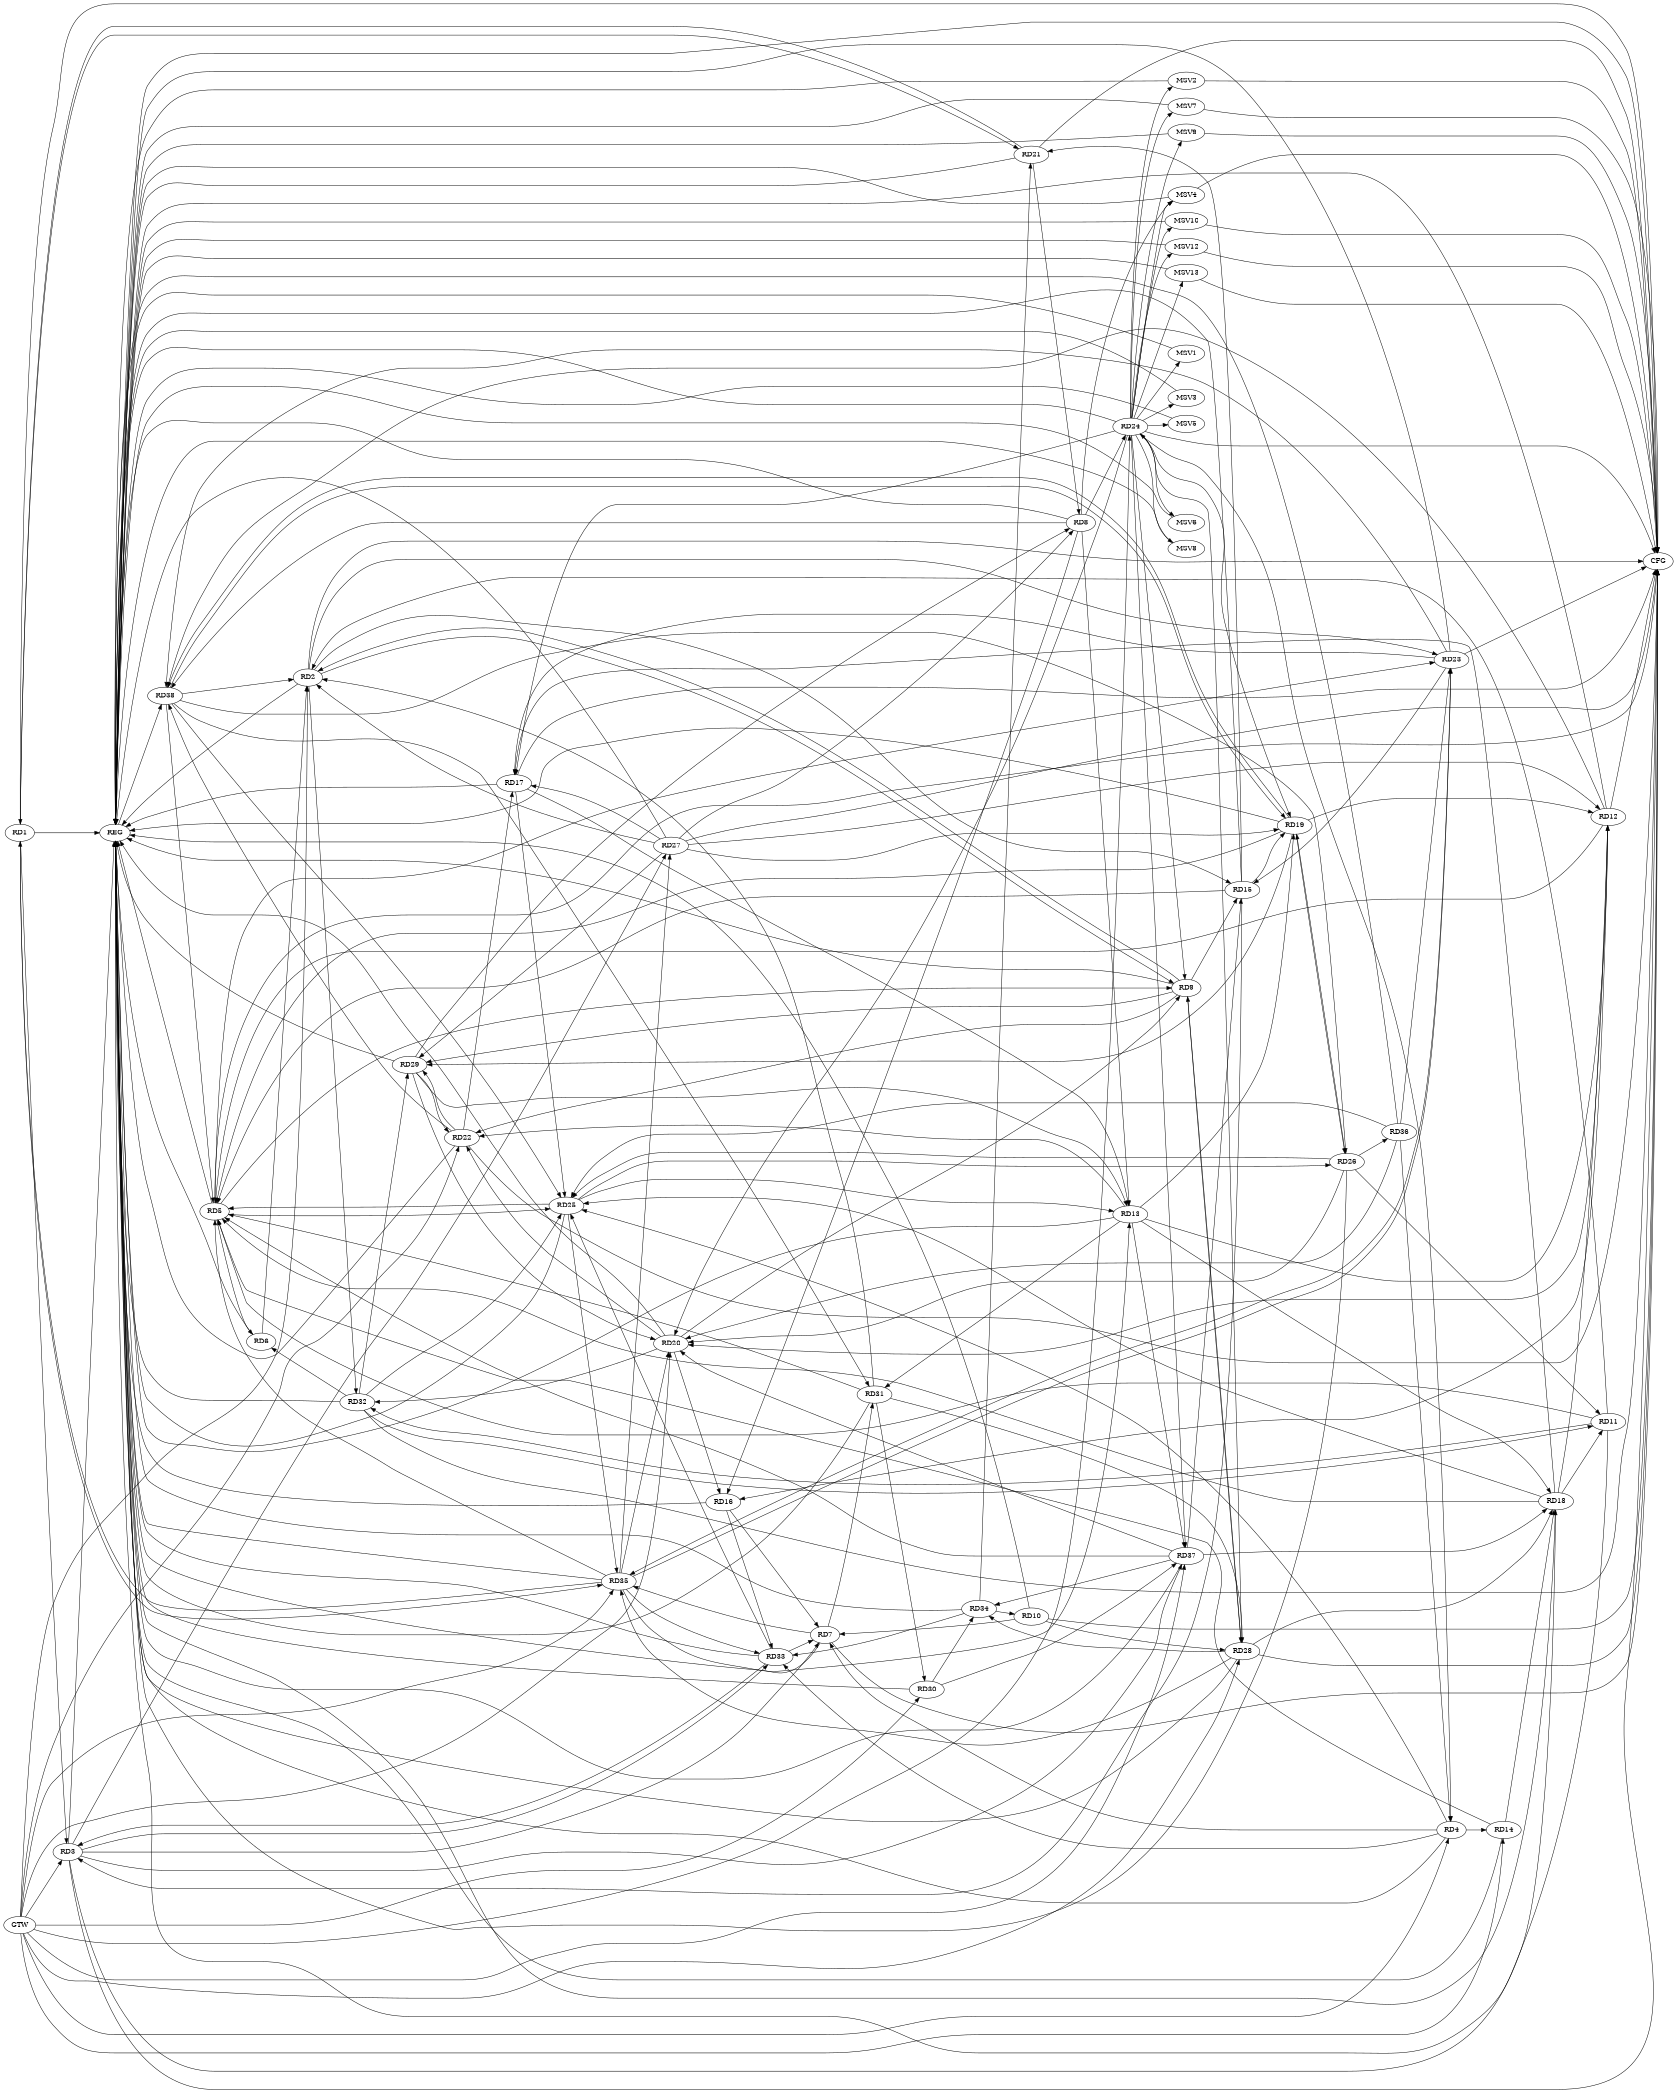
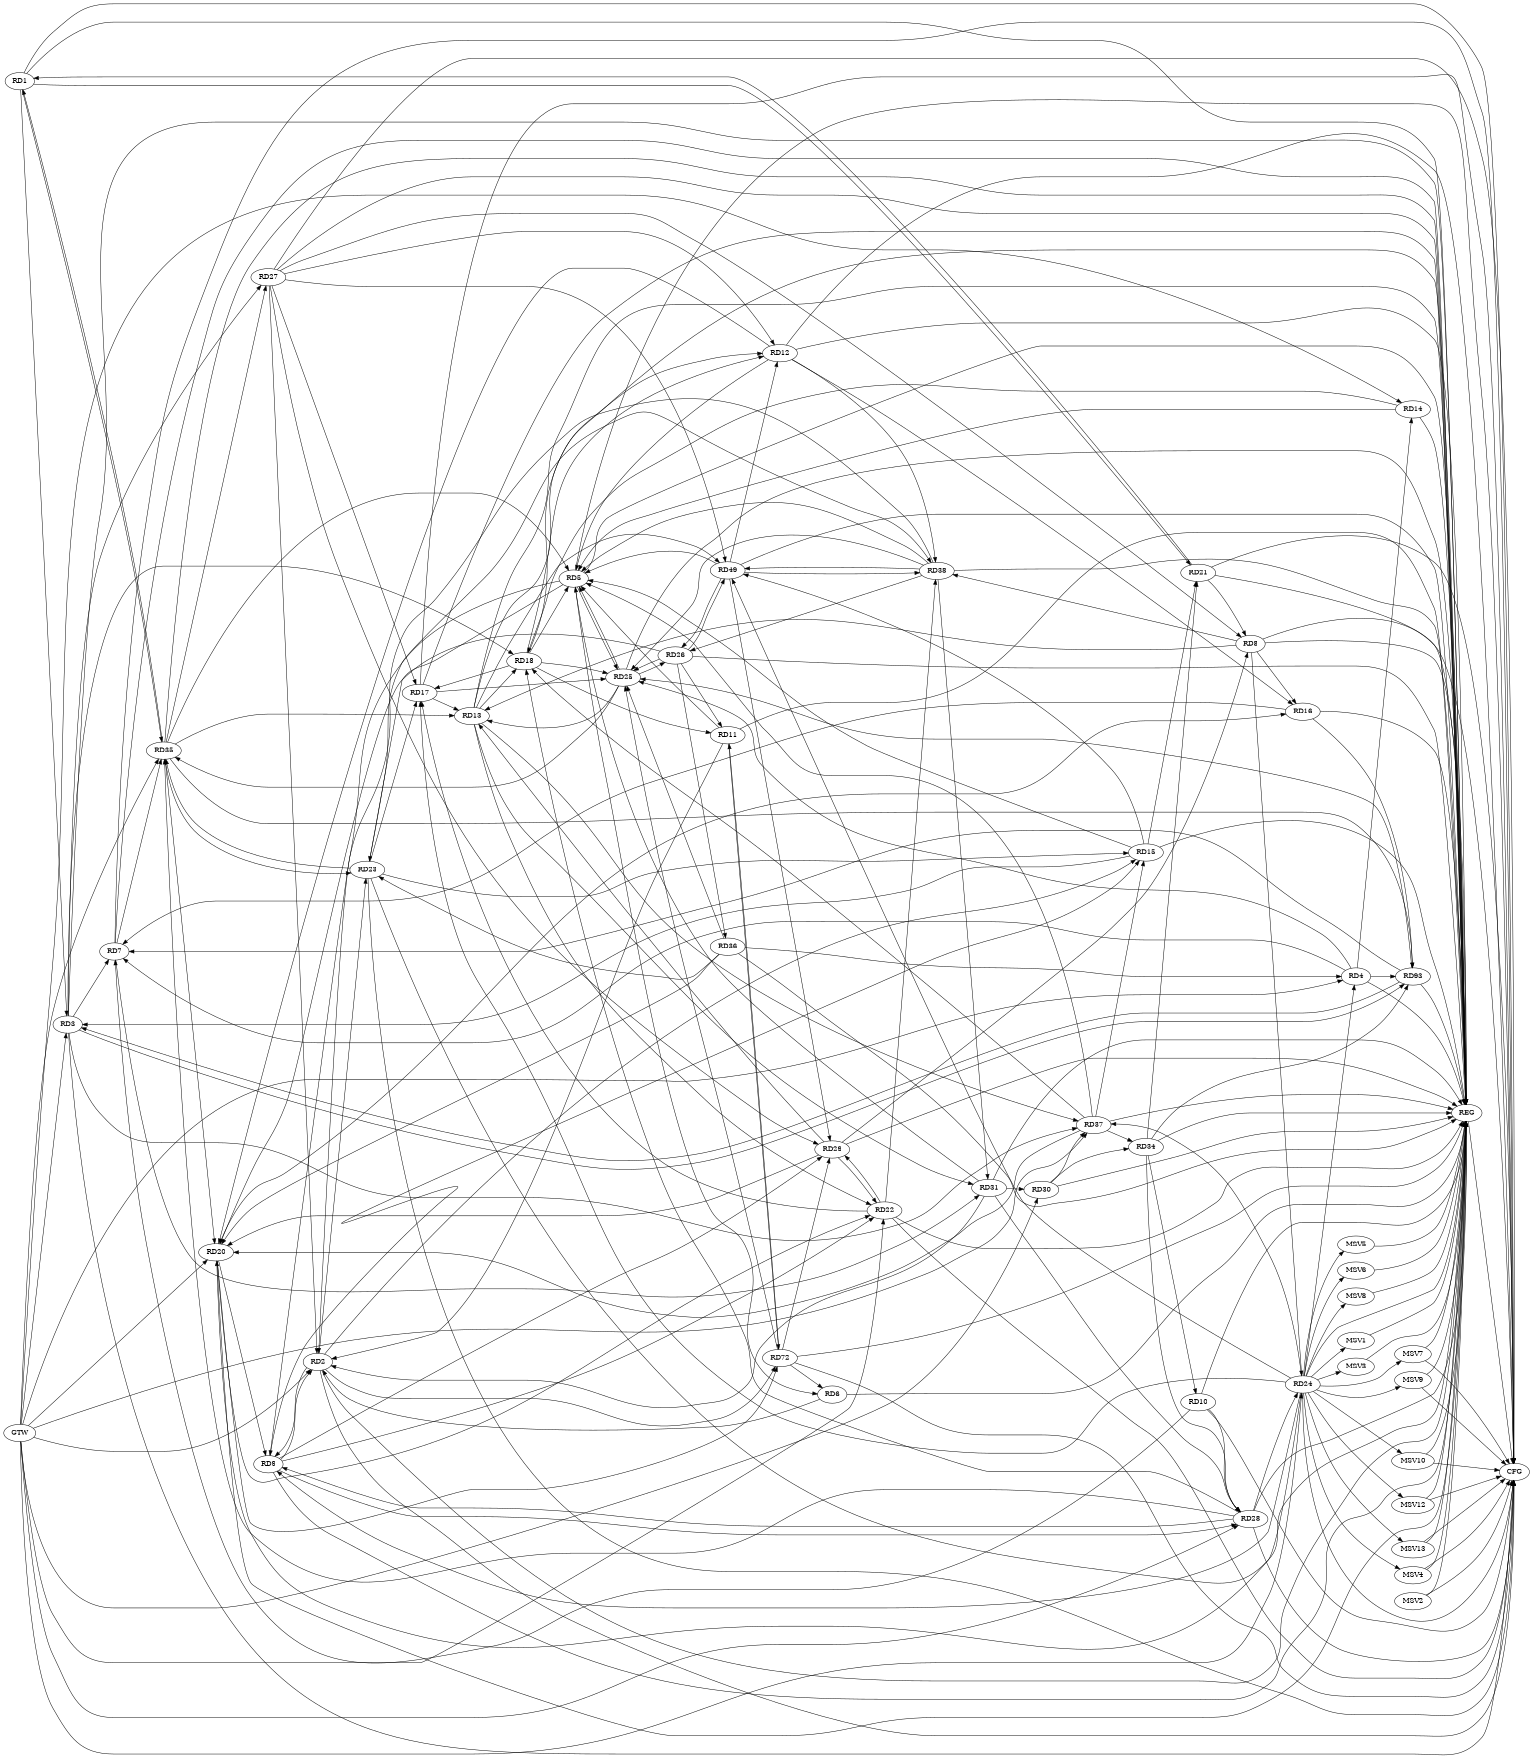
edge "RD24" -> "MSV2": removed
edge "RD8" -> "MSV4": now "RD8" -> "CFG"
edge "REG" -> "RD38": reversed
node "RD19": label "RD19" -> "RD49"
node "RD32": label "RD32" -> "RD72"
edge "RD28" -> "RD34": reversed
node "RD33": label "RD33" -> "RD93"
